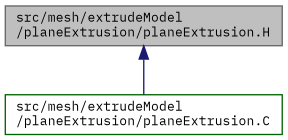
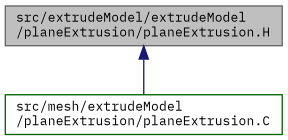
node "src/mesh/extrudeModel /planeExtrusion/planeExtrusion.H": label "src/mesh/extrudeModel /planeExtrusion/planeExtrusion.H" -> "src/extrudeModel/extrudeModel /planeExtrusion/planeExtrusion.H"
